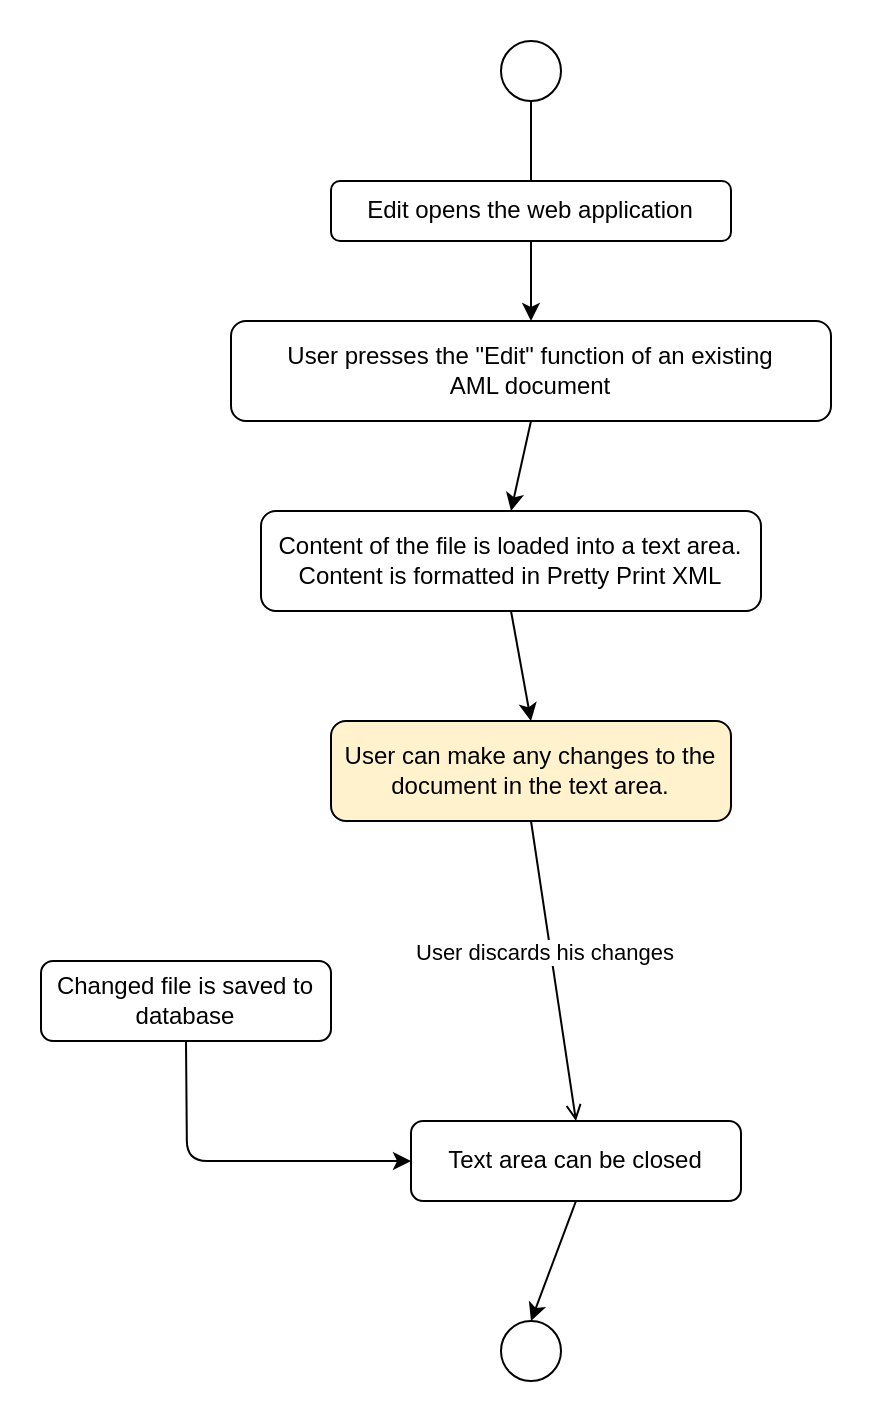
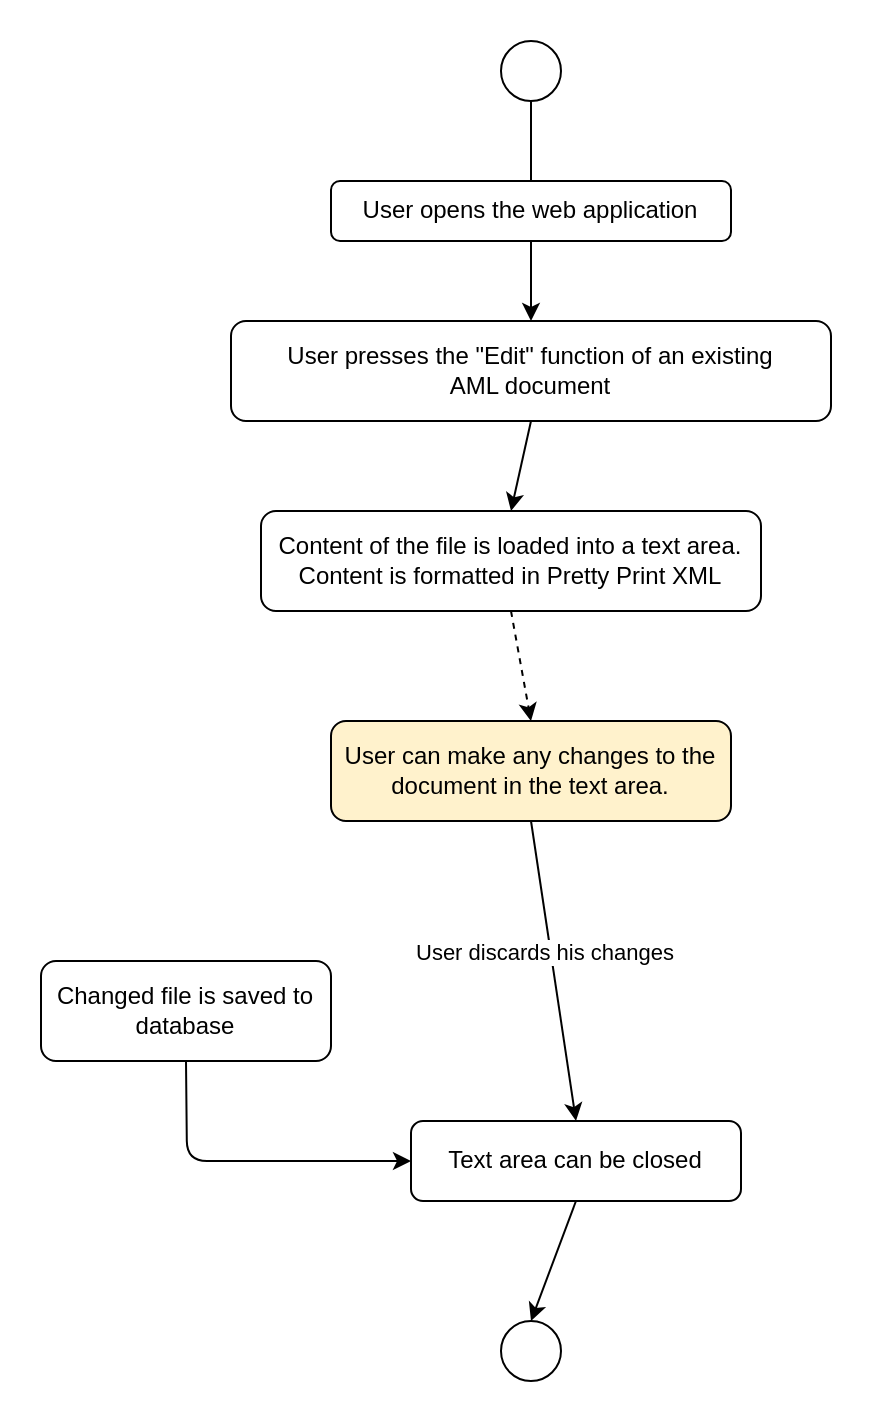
node "Edit opens the web application": label "Edit opens the web application" -> "User opens the web application"
edge "Content of the file is loaded into a text area. Content is formatted in Pretty Print XML" -> "User can make any changes to the document in the text area.": style solid -> dashed
node "Changed file is saved to database": size 290x80 -> 290x100
edge "User can make any changes to the document in the text area." -> "Text area can be closed": arrowhead open -> classic
